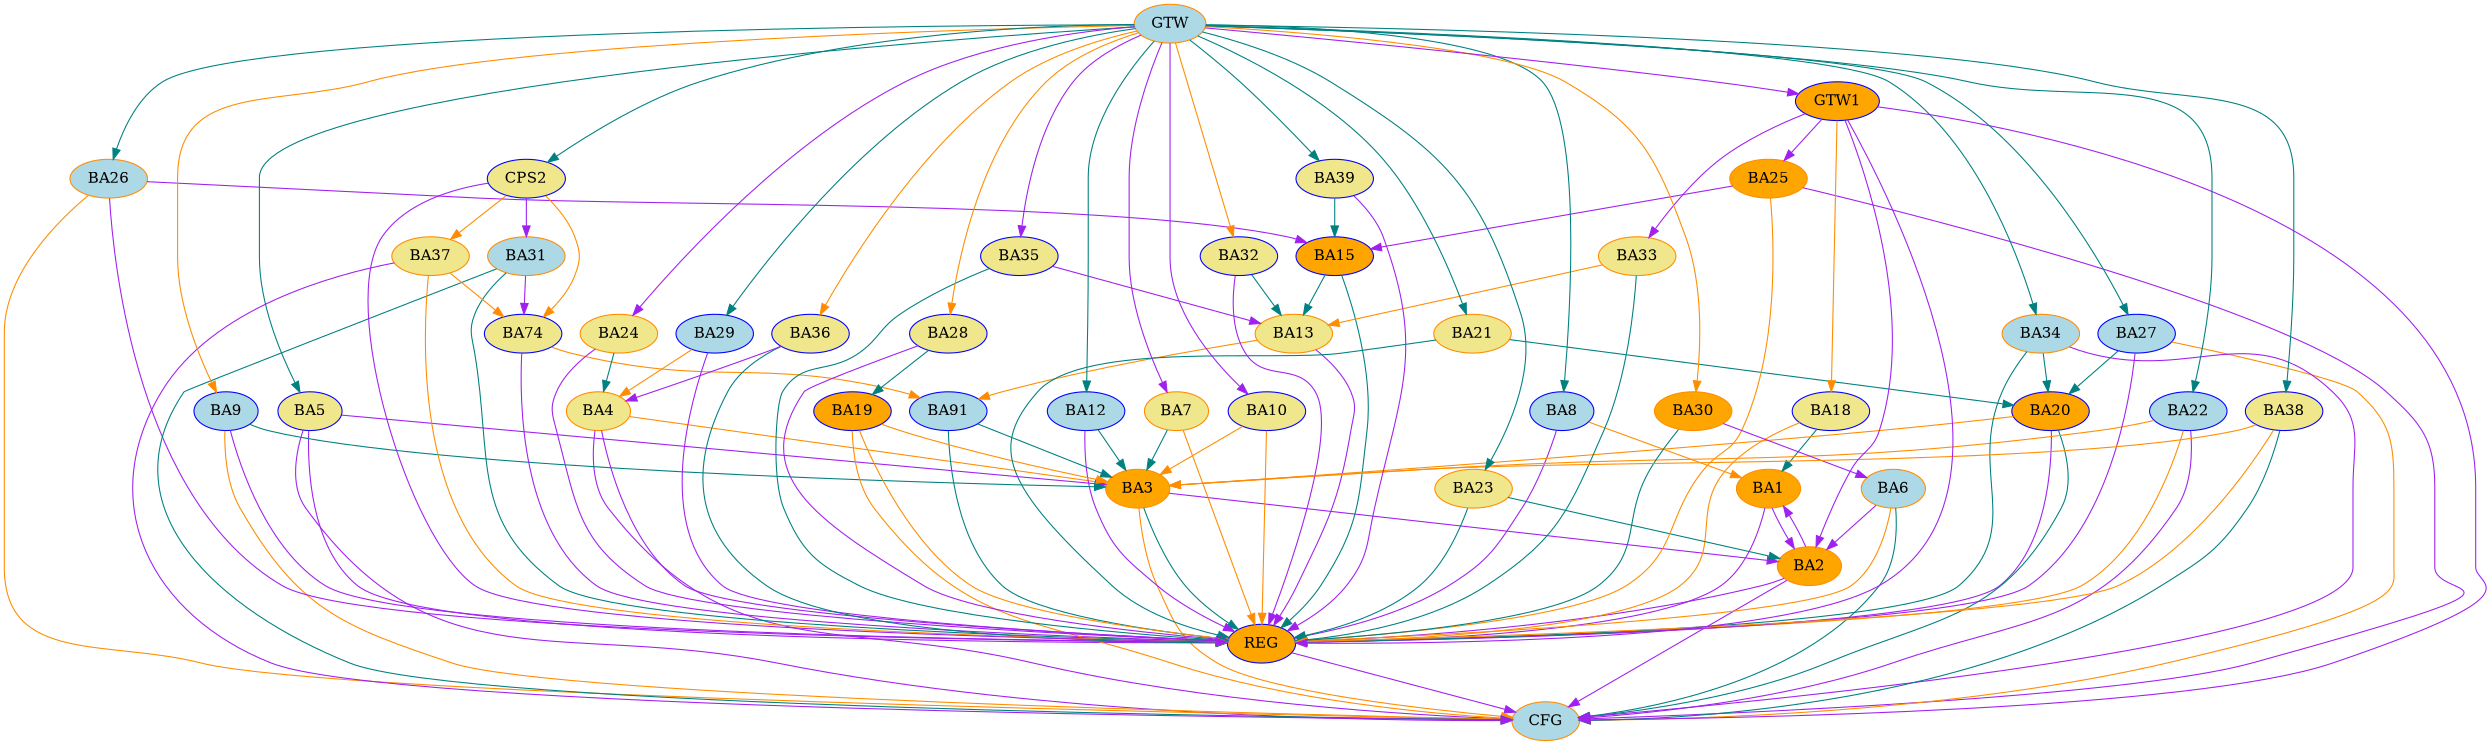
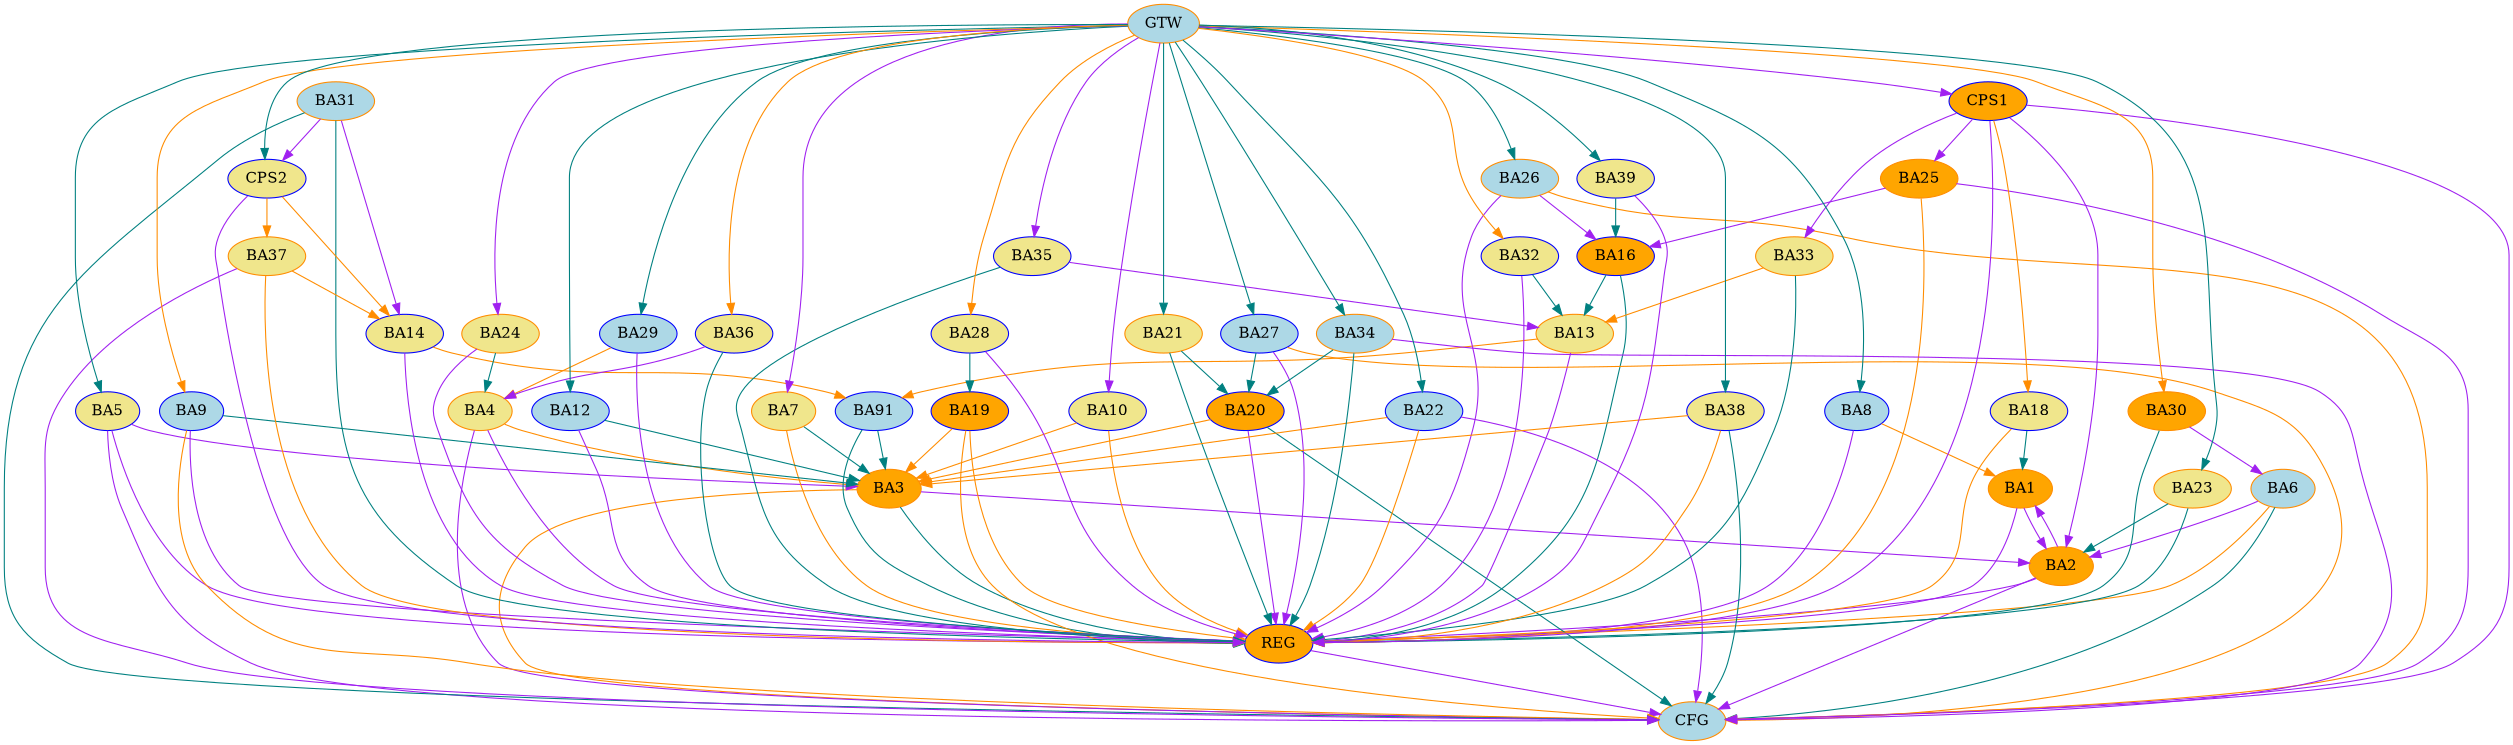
node "GTW1": label "GTW1" -> "CPS1"
edge "CPS2" -> "BA31": reversed
node "BA15": label "BA15" -> "BA16"
node "BA74": label "BA74" -> "BA14"
